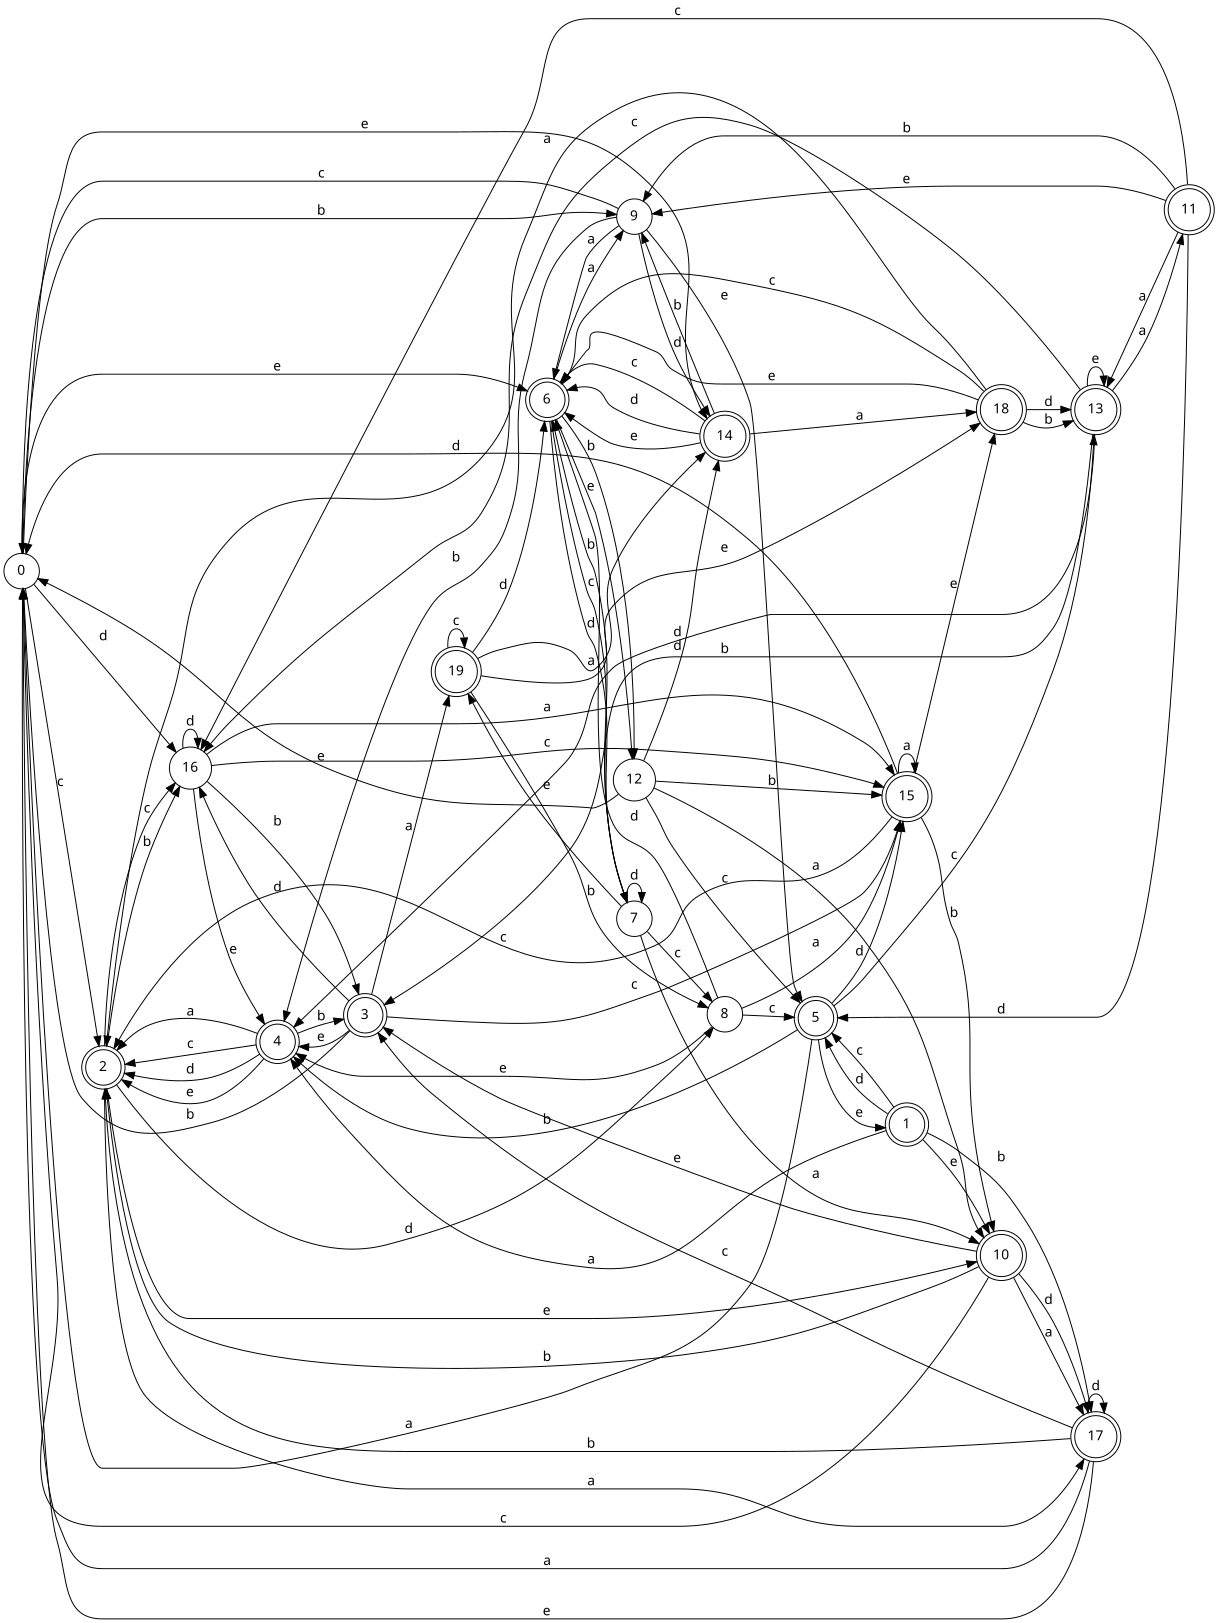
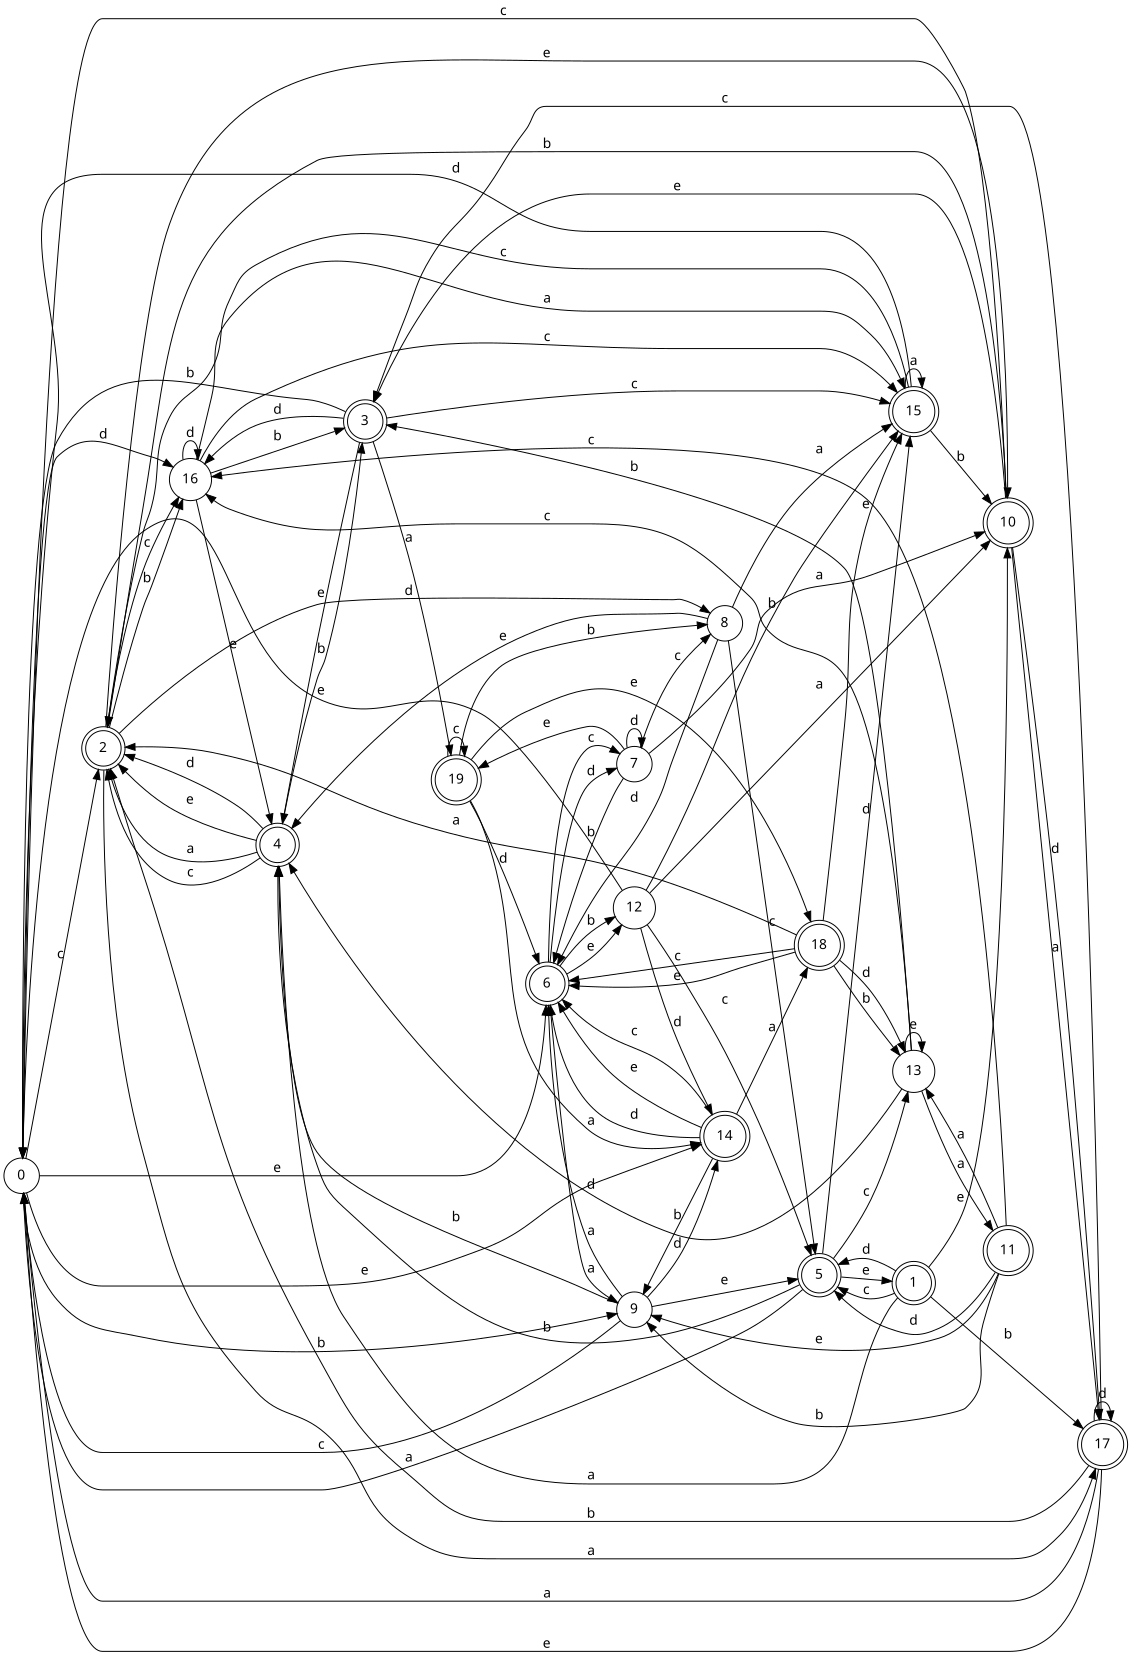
node "13": shape doublecircle -> circle
edge "15" -> "18": reversed
